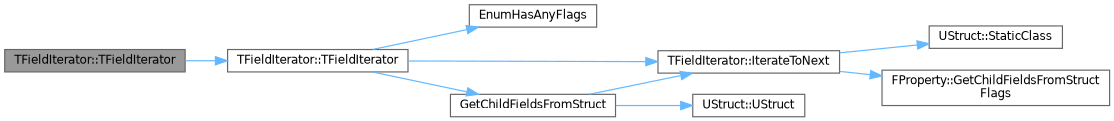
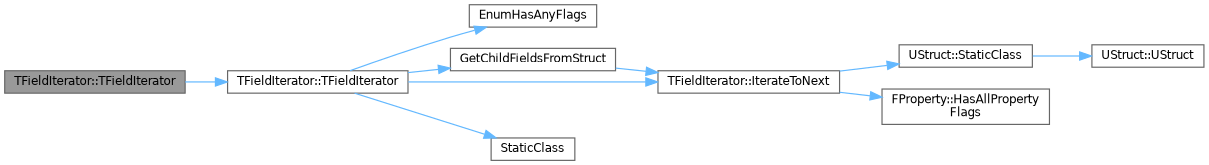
node "FProperty::GetChildFieldsFromStruct Flags": label "FProperty::GetChildFieldsFromStruct Flags" -> "FProperty::HasAllProperty Flags"
edge "GetChildFieldsFromStruct" -> "UStruct::UStruct": now "UStruct::StaticClass" -> "UStruct::UStruct"
node "StaticClass": added
